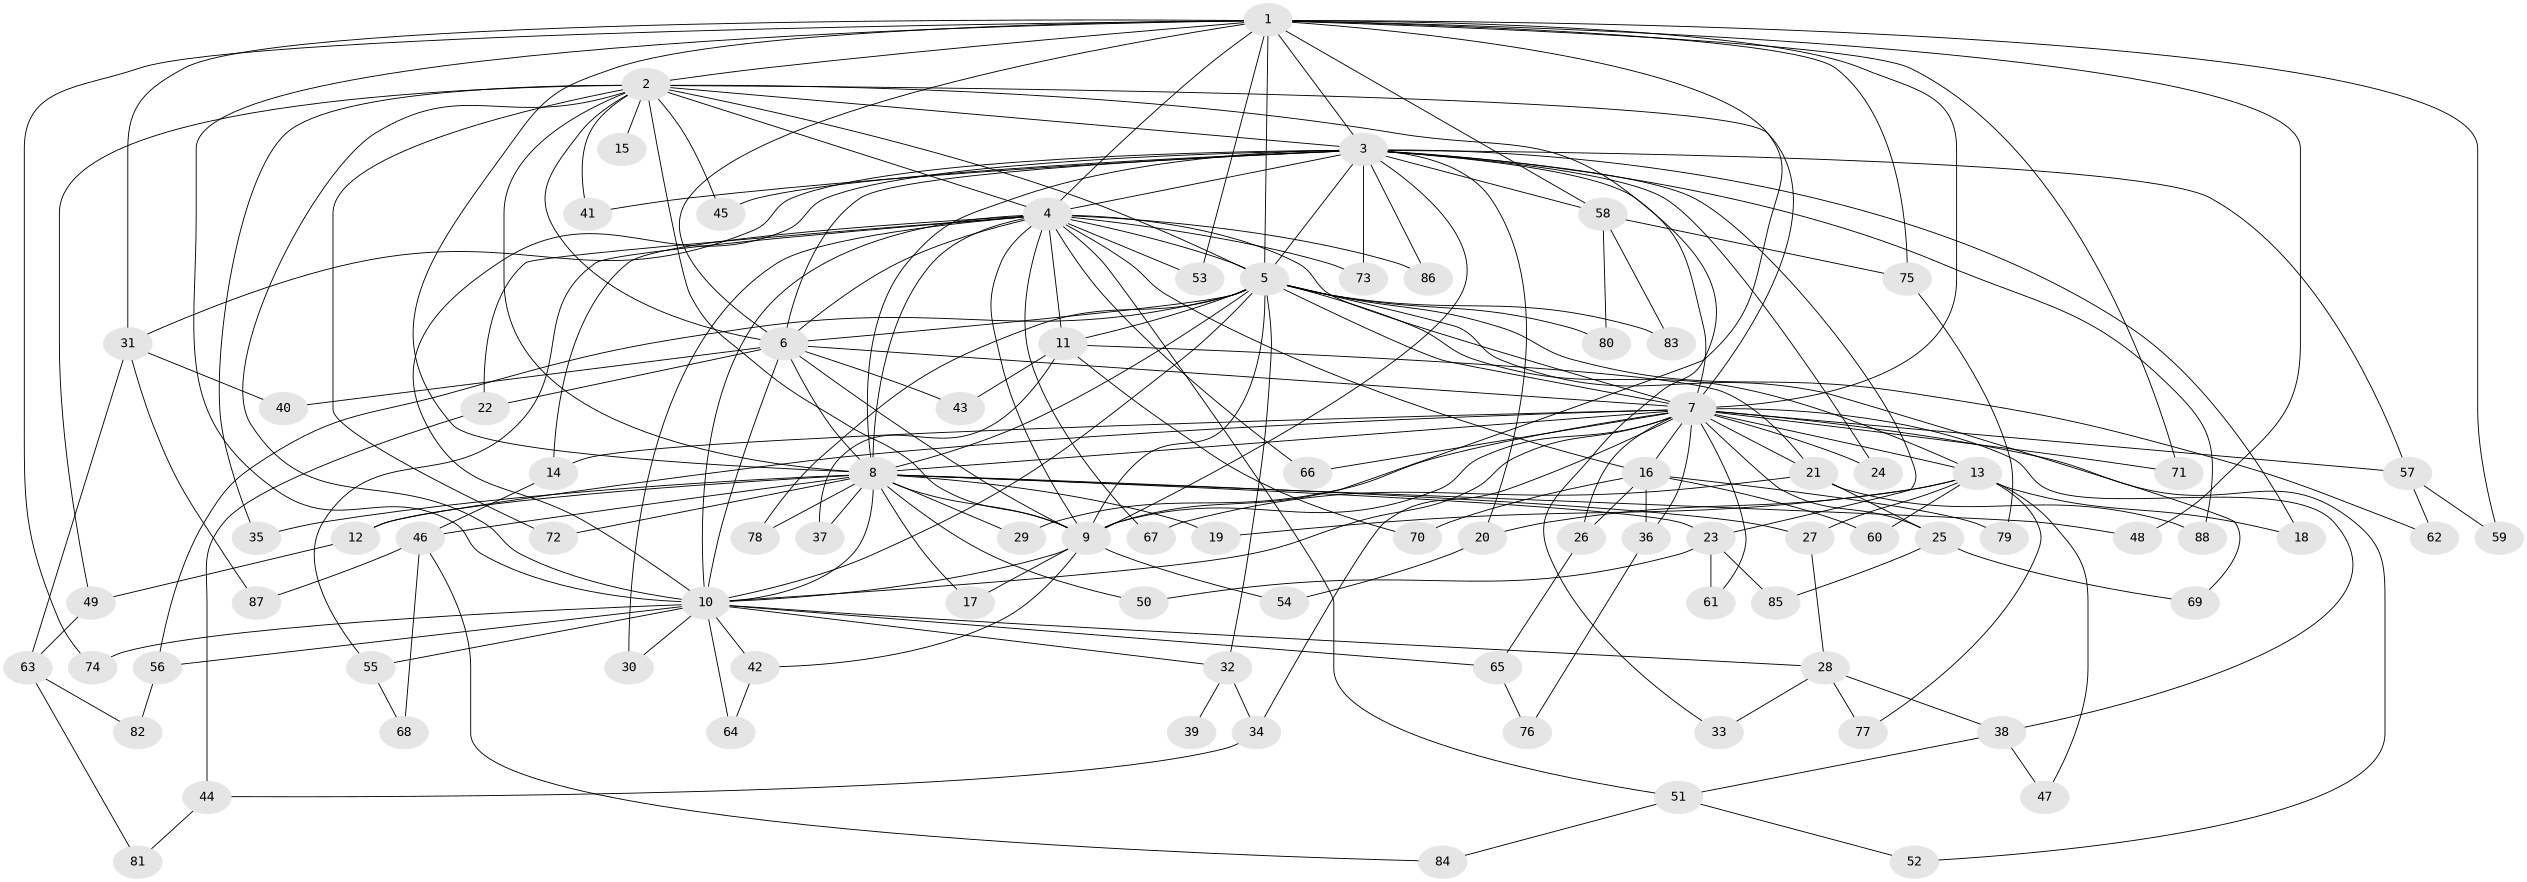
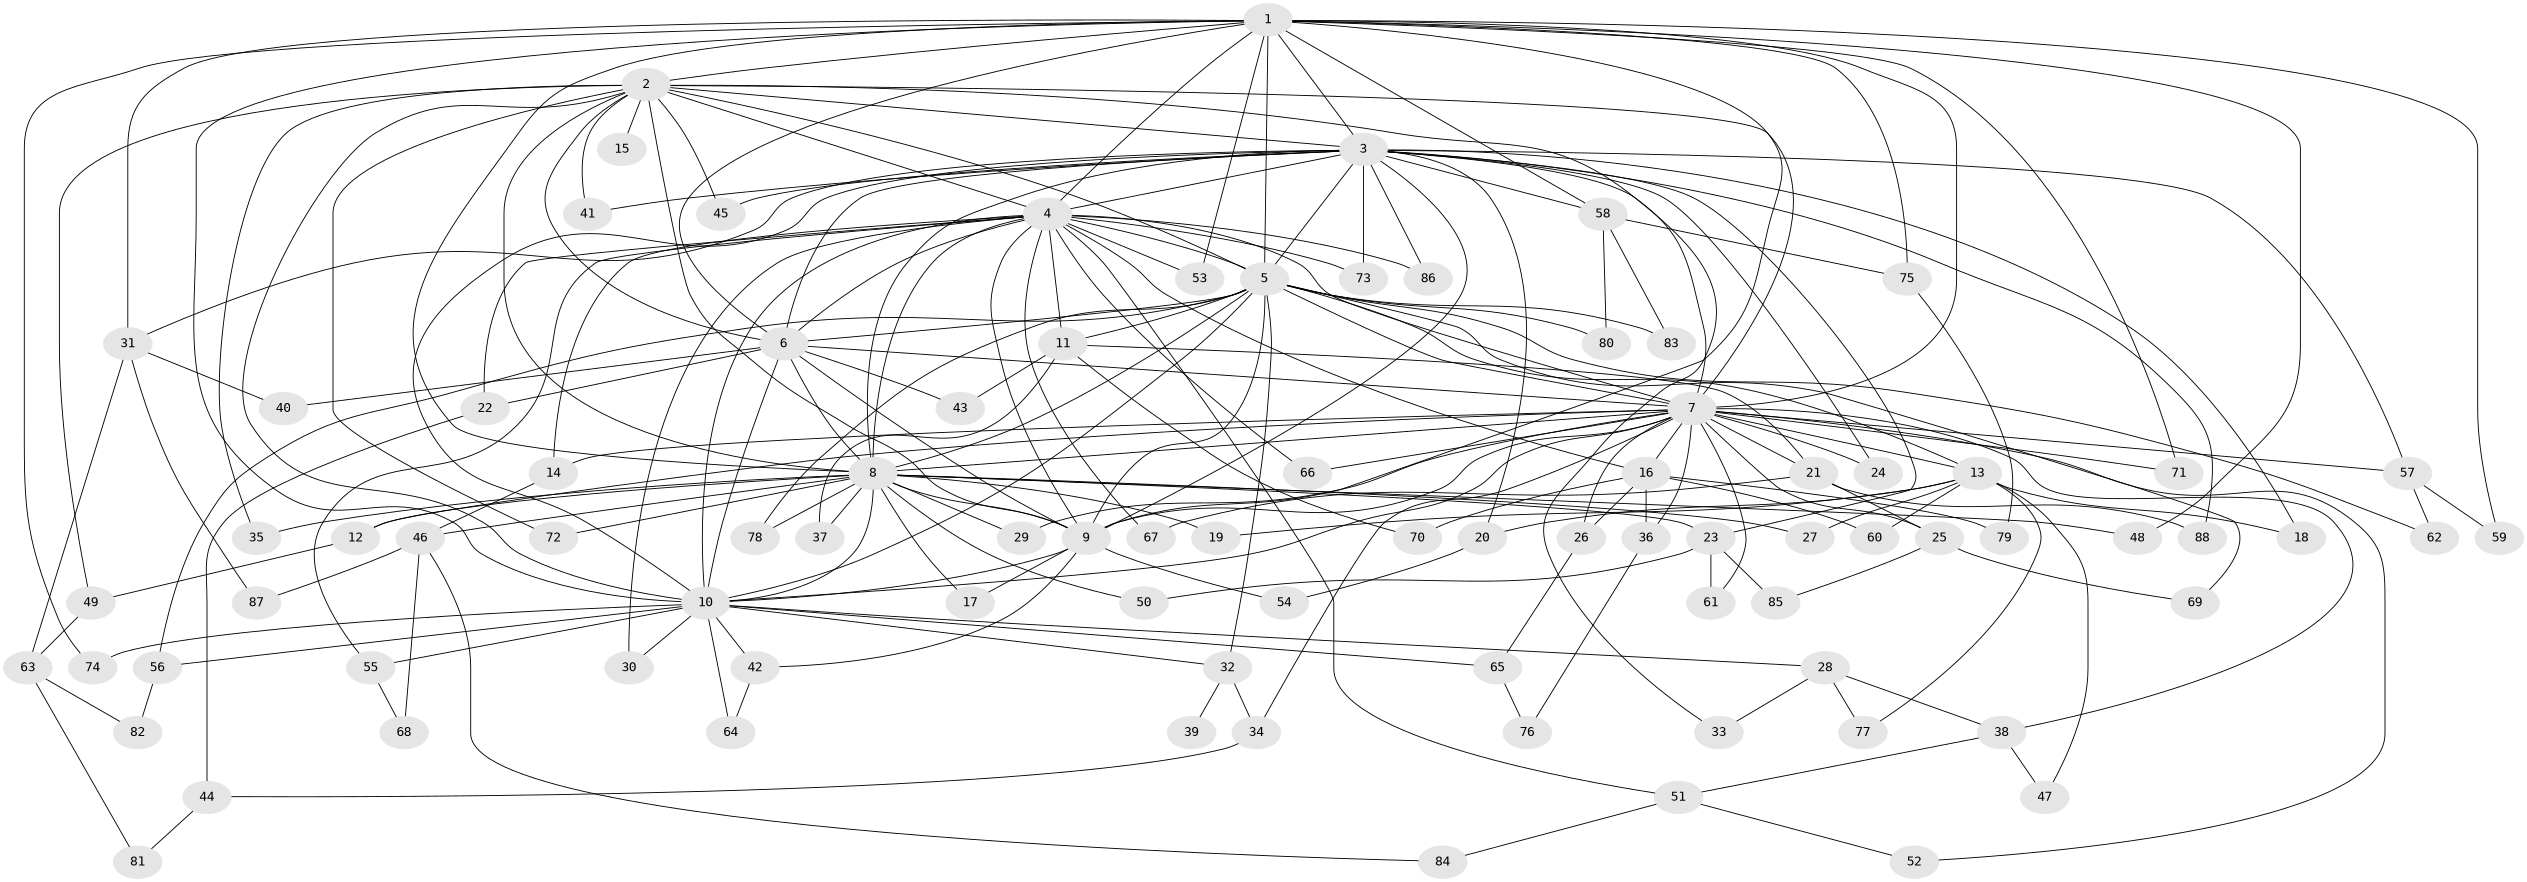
edge "27" -- "28": removed
